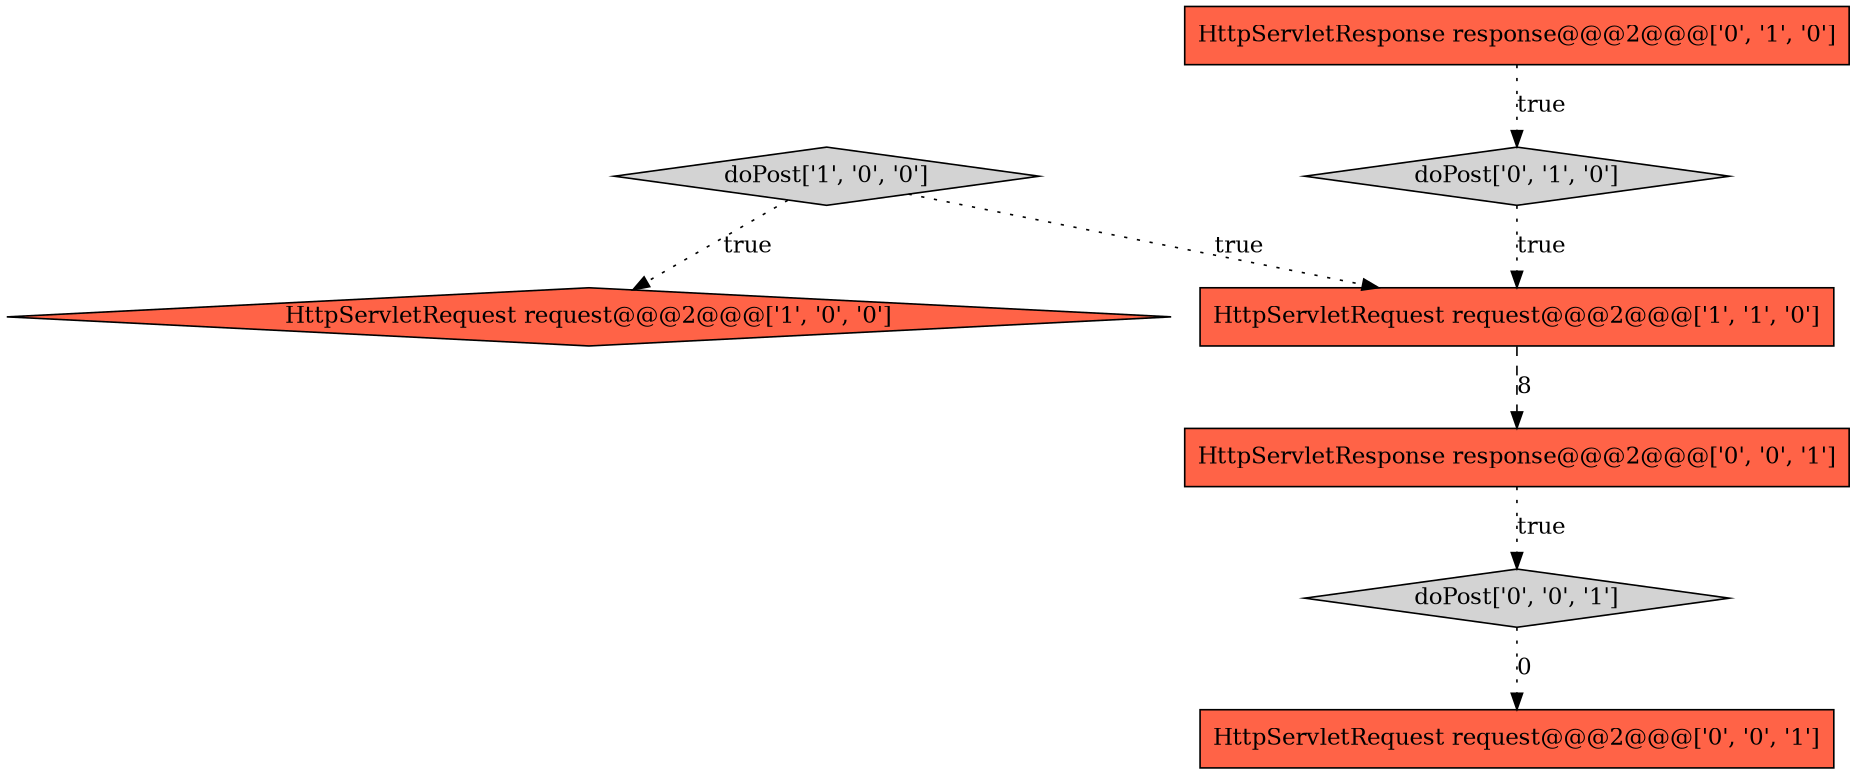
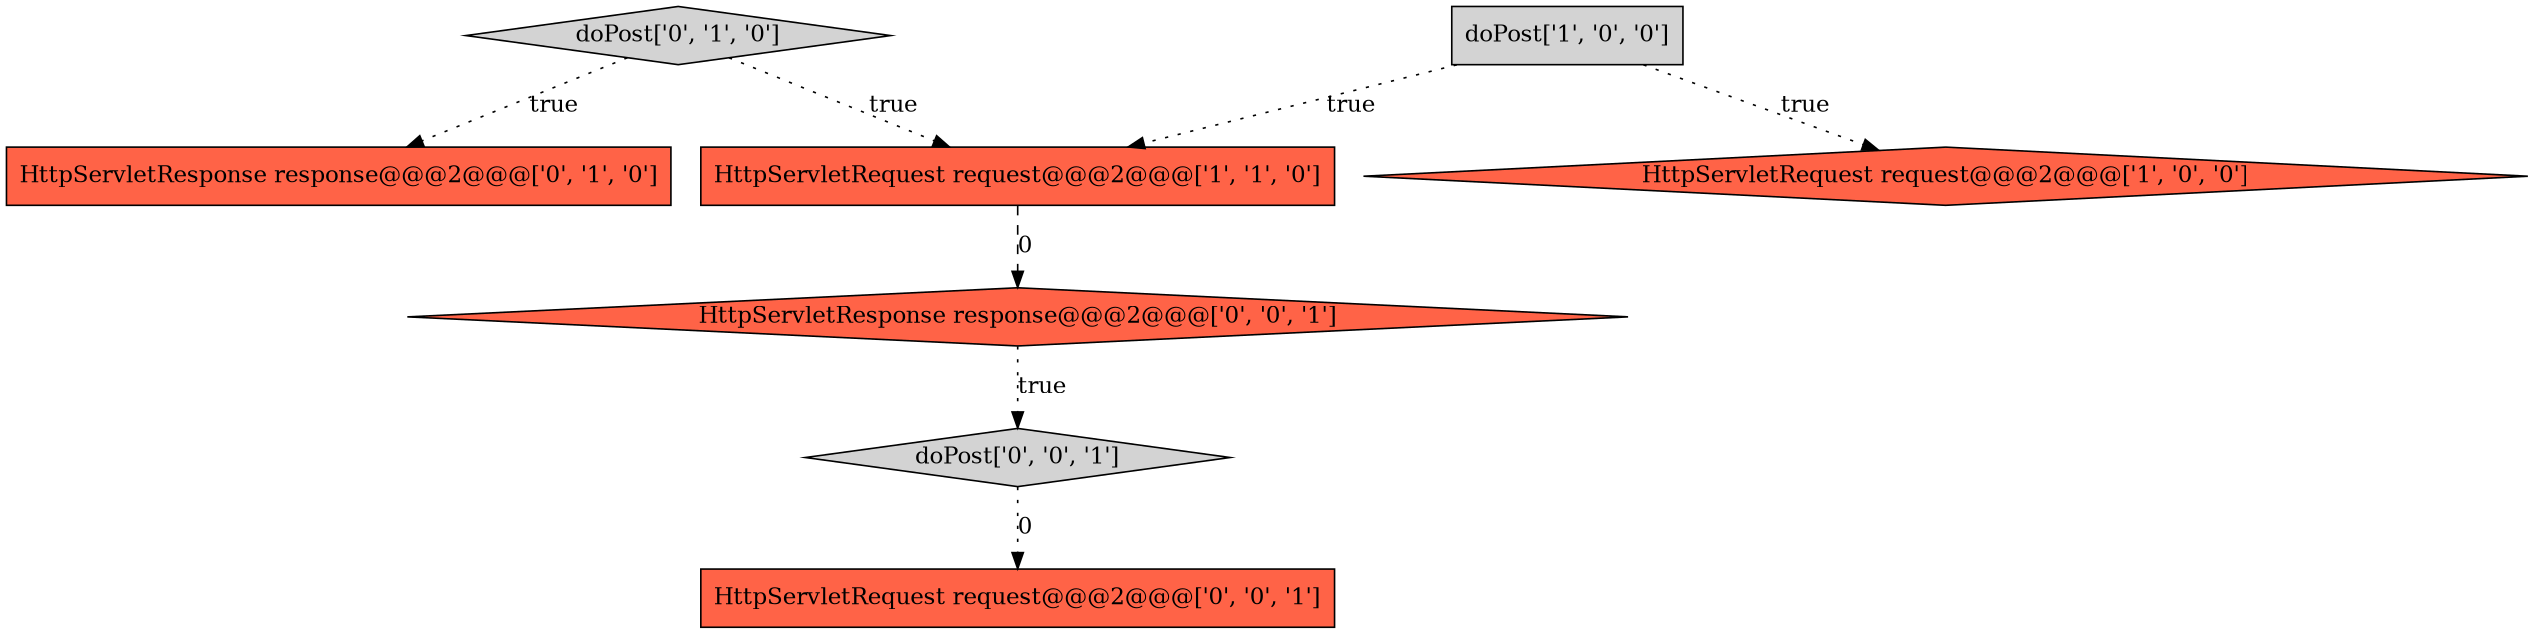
edge "HttpServletResponse response@@@2@@@['0', '1', '0']" -> "doPost['0', '1', '0']": reversed
node "doPost['1', '0', '0']": shape diamond -> box
edge "HttpServletRequest request@@@2@@@['1', '1', '0']" -> "HttpServletResponse response@@@2@@@['0', '0', '1']": label "8" -> "0"
node "HttpServletResponse response@@@2@@@['0', '0', '1']": shape box -> diamond
